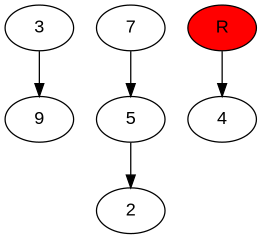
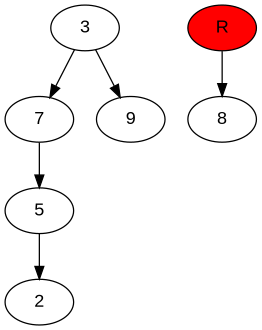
edge "3" -> "7": added
node "4": label "4" -> "8"
